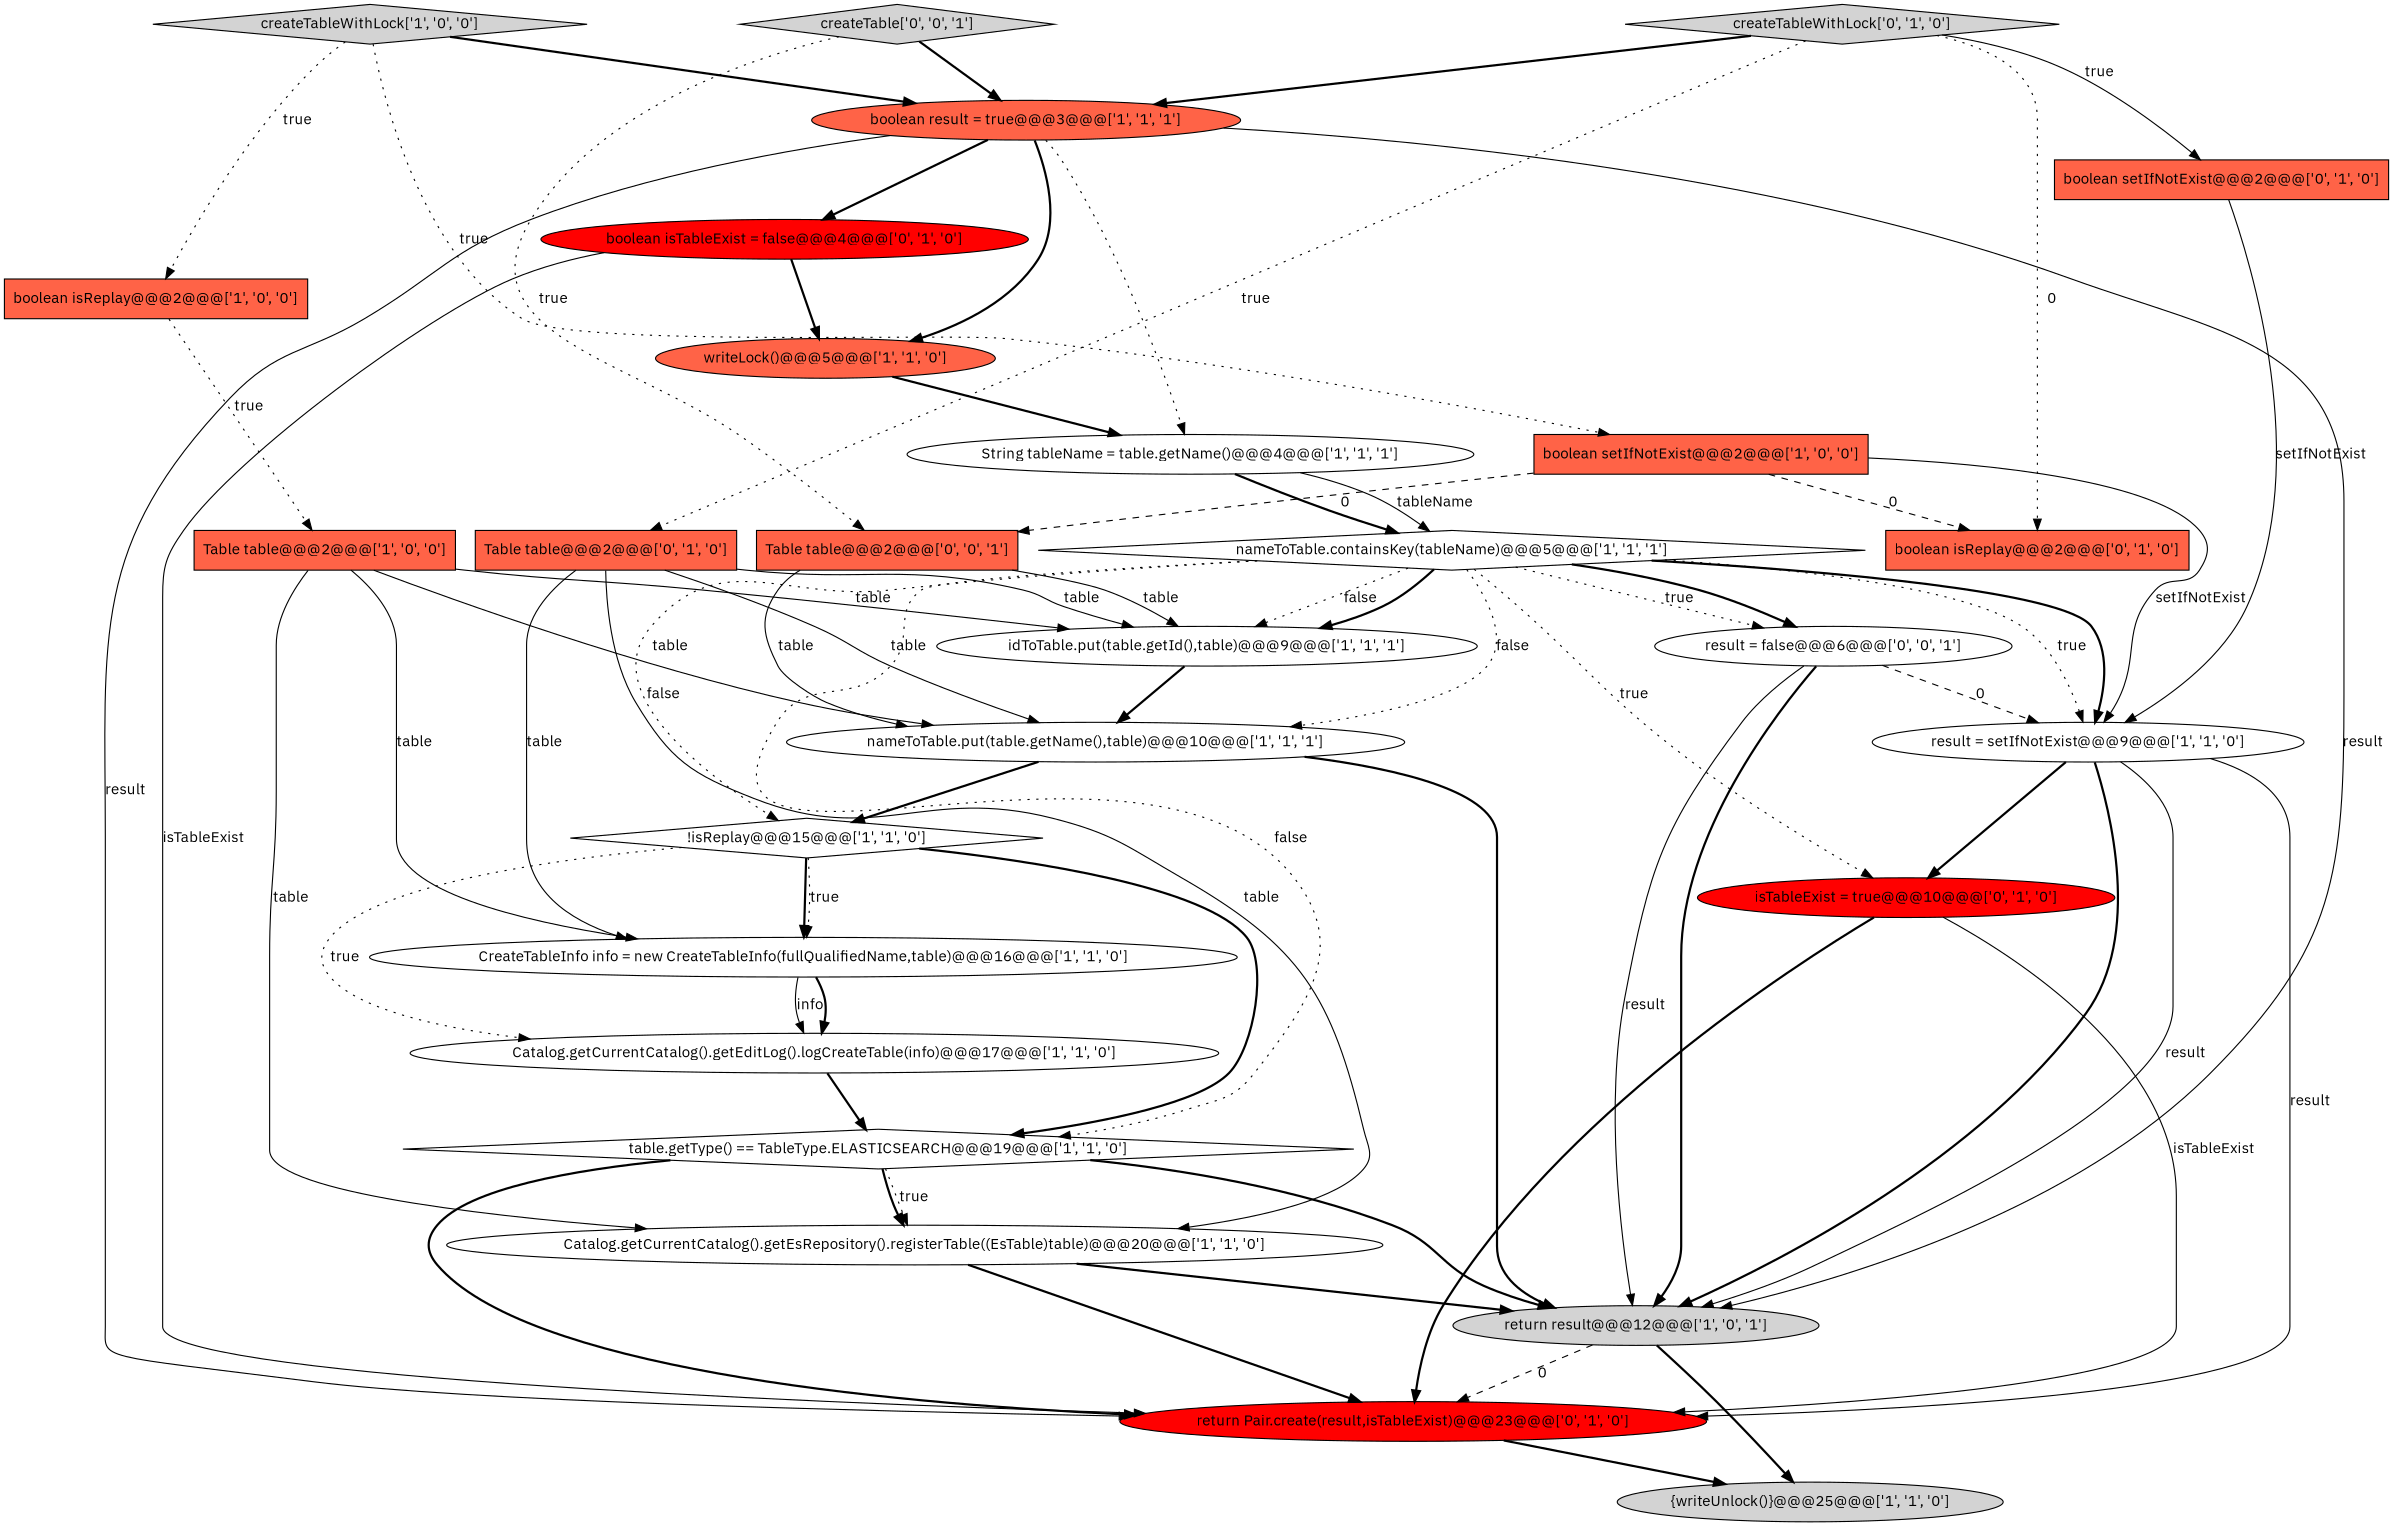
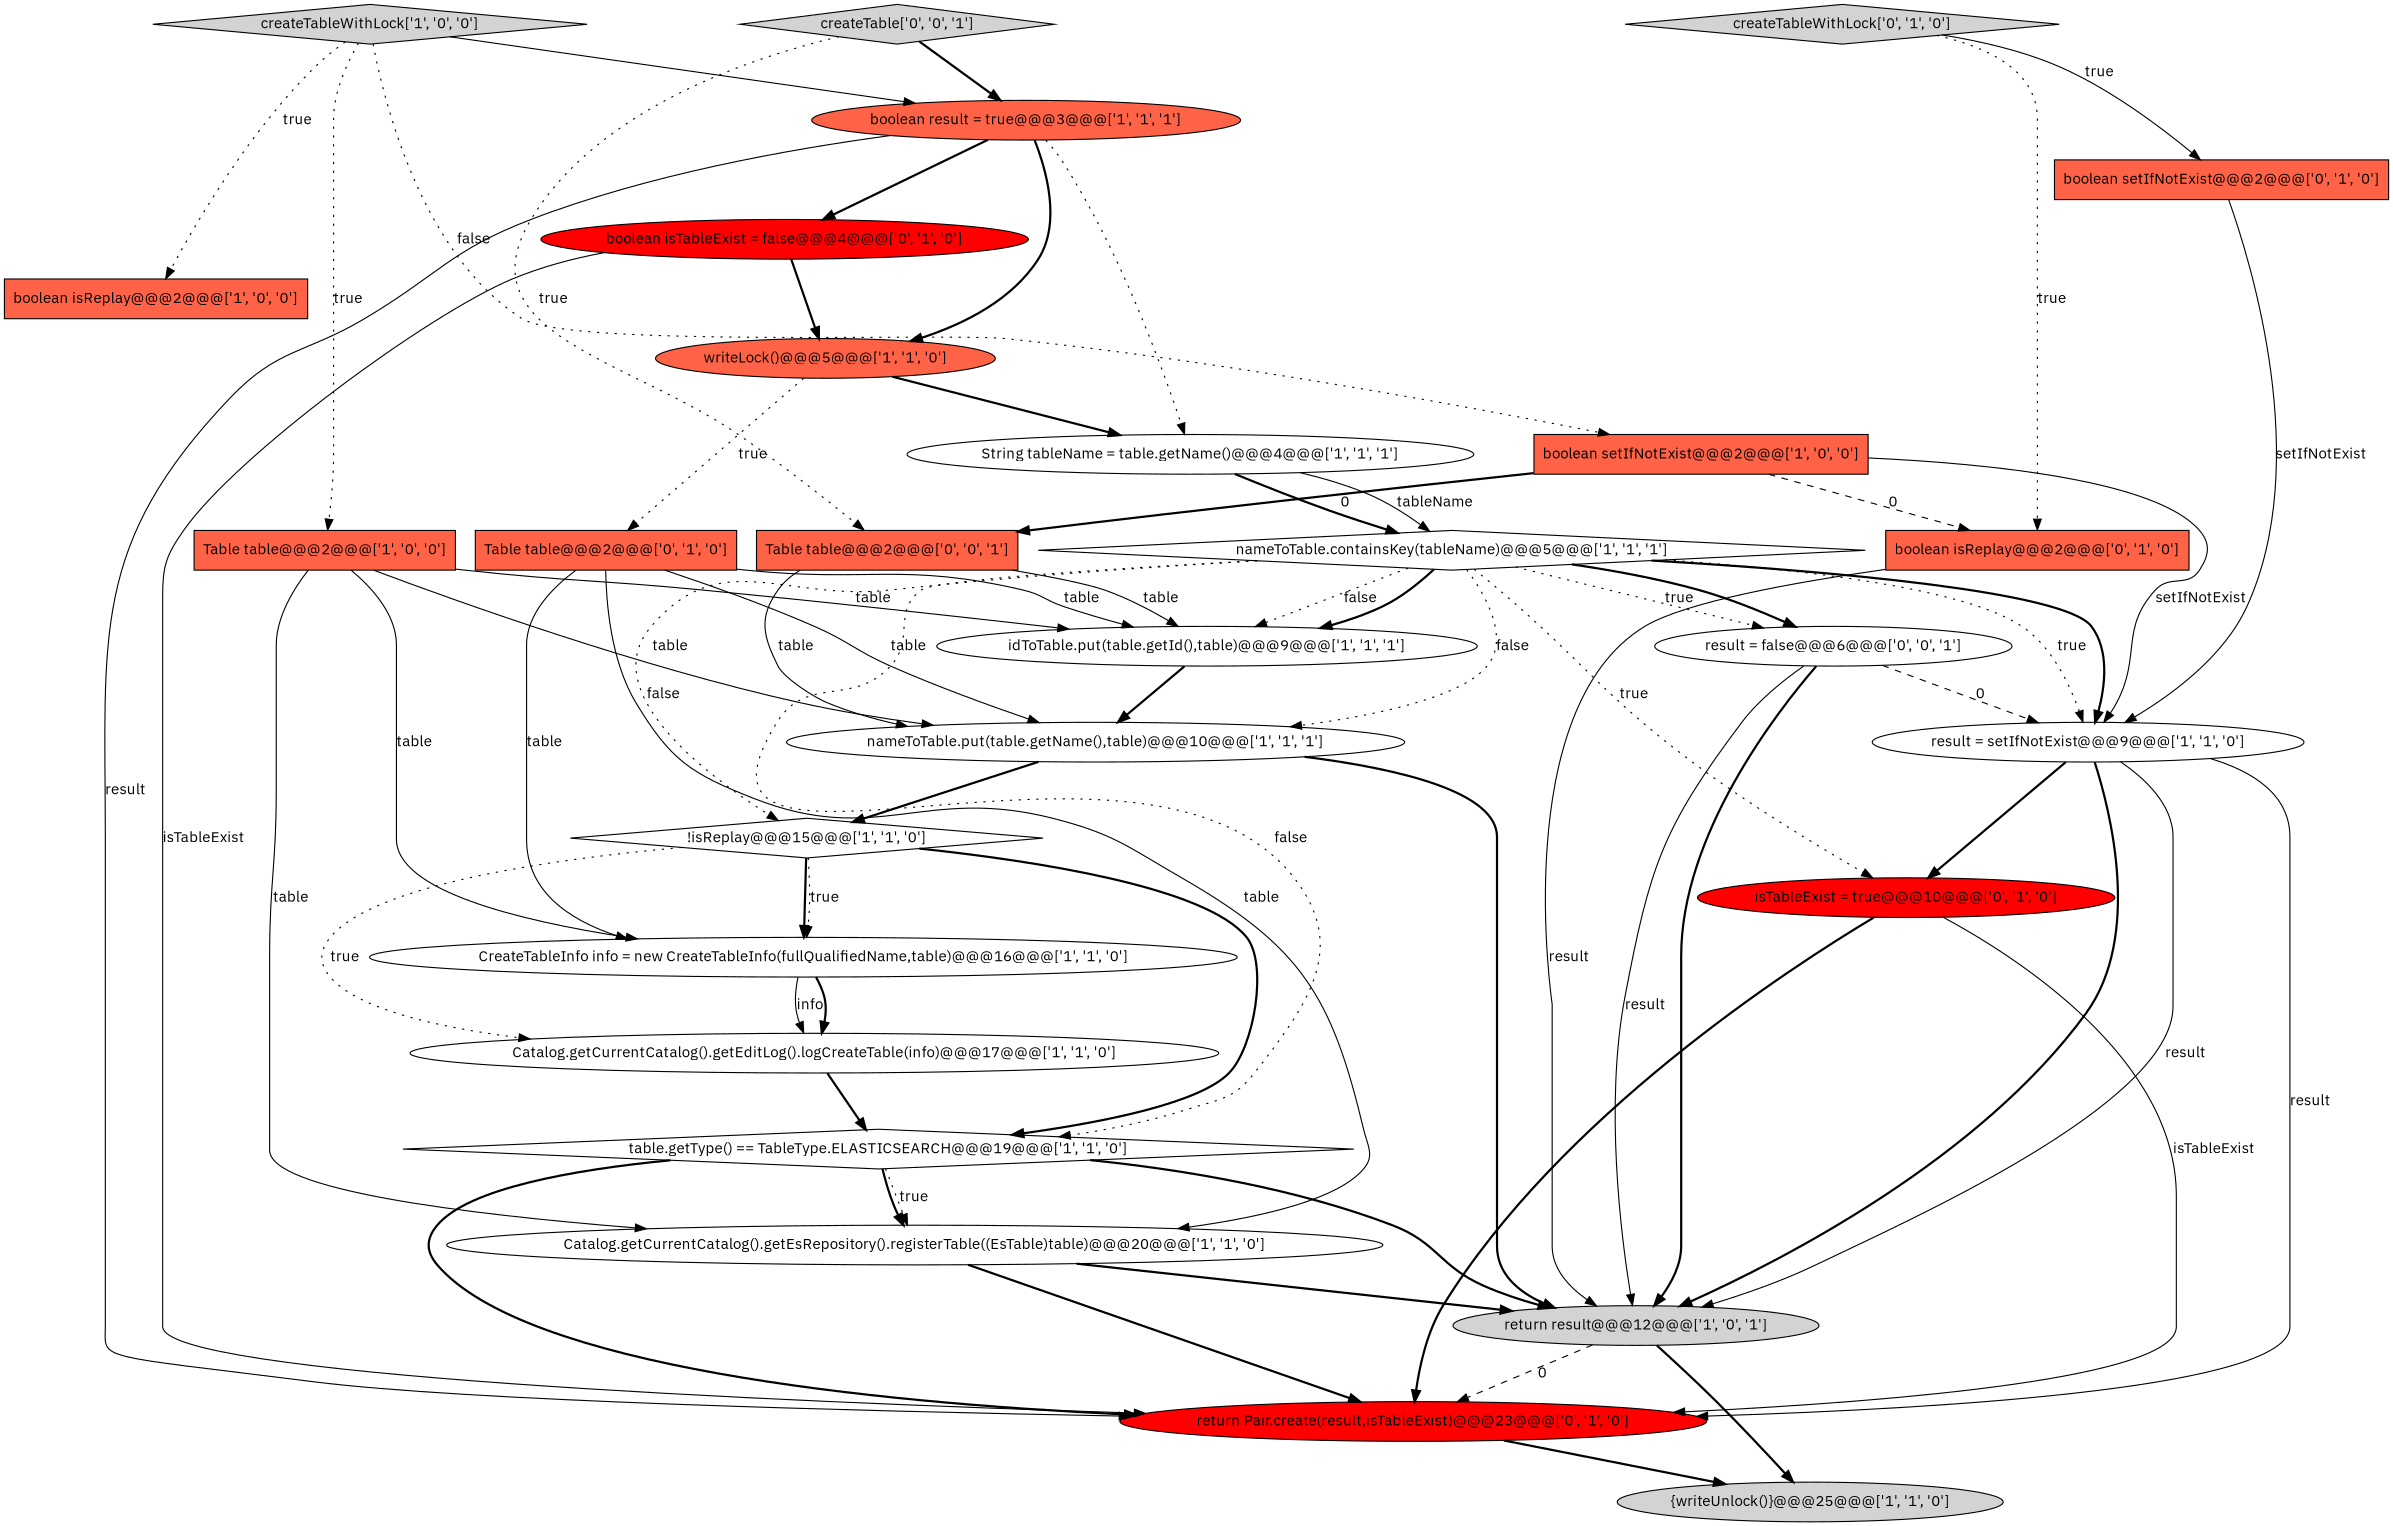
edge "createTableWithLock['1', '0', '0']" -> "boolean result = true@@@3@@@['1', '1', '1']": style bold -> solid
edge "createTableWithLock['0', '1', '0']" -> "boolean result = true@@@3@@@['1', '1', '1']": removed
edge "createTableWithLock['1', '0', '0']" -> "boolean setIfNotExist@@@2@@@['1', '0', '0']": label "true" -> "false"
edge "createTableWithLock['0', '1', '0']" -> "Table table@@@2@@@['0', '1', '0']": now "writeLock()@@@5@@@['1', '1', '0']" -> "Table table@@@2@@@['0', '1', '0']"
edge "createTableWithLock['0', '1', '0']" -> "boolean isReplay@@@2@@@['0', '1', '0']": label "0" -> "true"
edge "boolean isReplay@@@2@@@['1', '0', '0']" -> "Table table@@@2@@@['1', '0', '0']": now "createTableWithLock['1', '0', '0']" -> "Table table@@@2@@@['1', '0', '0']"
edge "boolean result = true@@@3@@@['1', '1', '1']" -> "return result@@@12@@@['1', '0', '1']": now "boolean isReplay@@@2@@@['0', '1', '0']" -> "return result@@@12@@@['1', '0', '1']"
edge "boolean setIfNotExist@@@2@@@['1', '0', '0']" -> "Table table@@@2@@@['0', '0', '1']": style dashed -> bold
